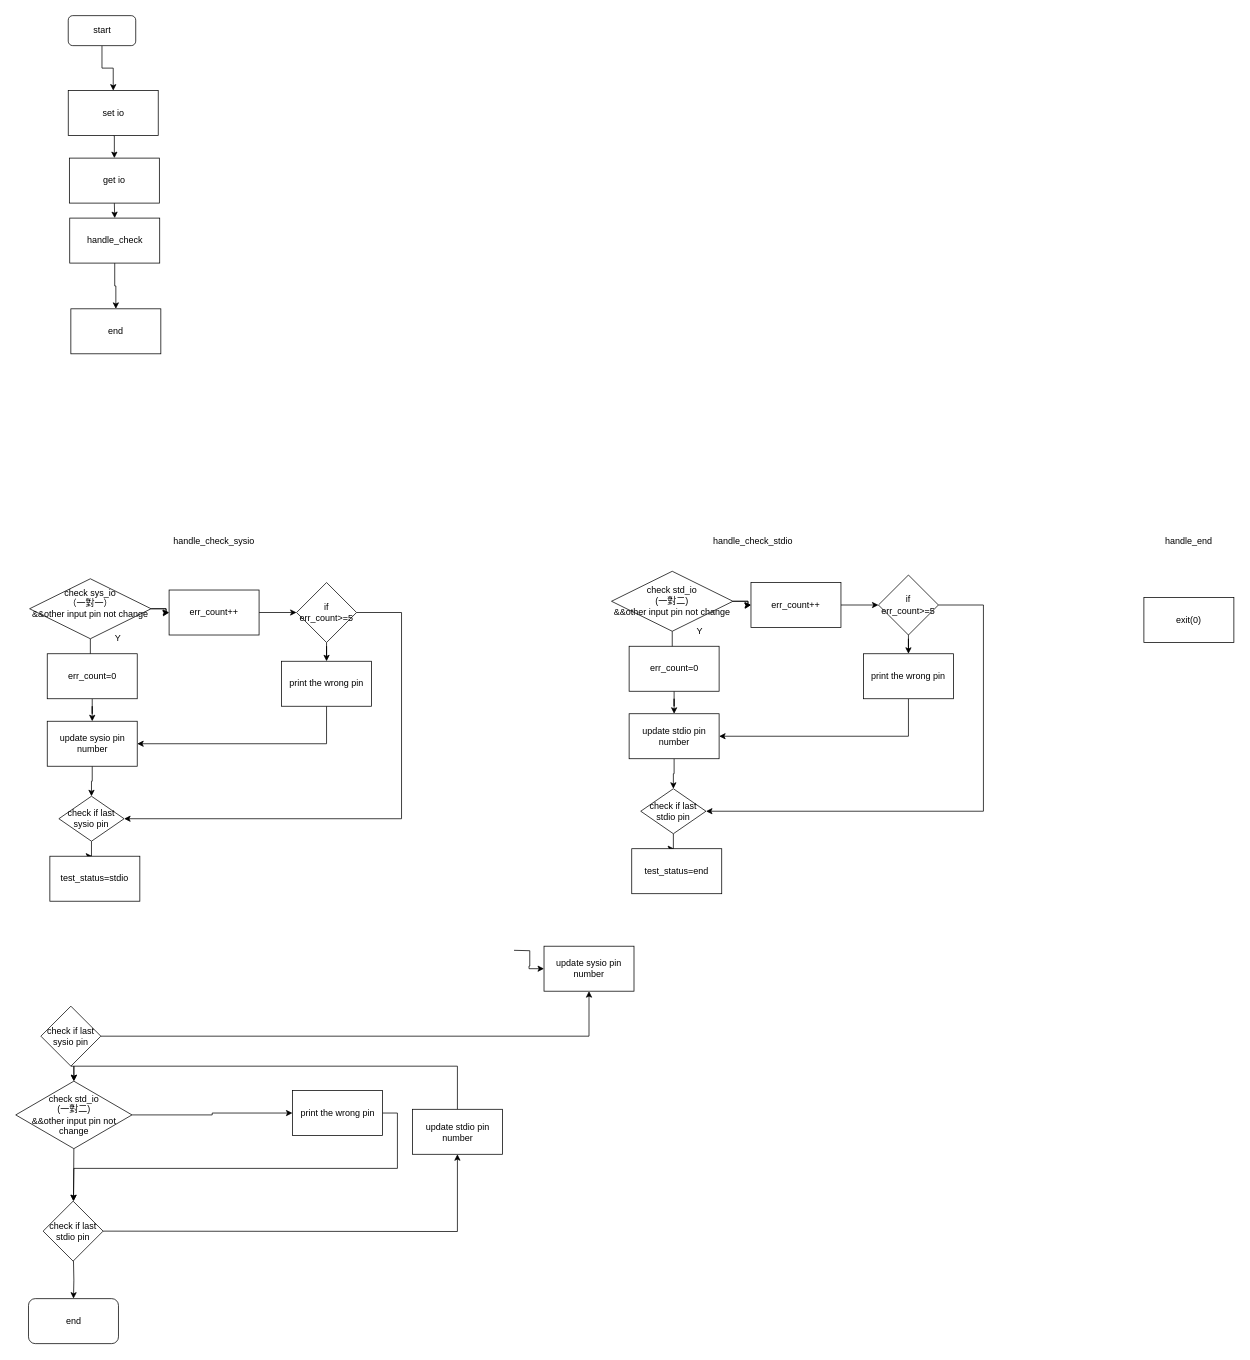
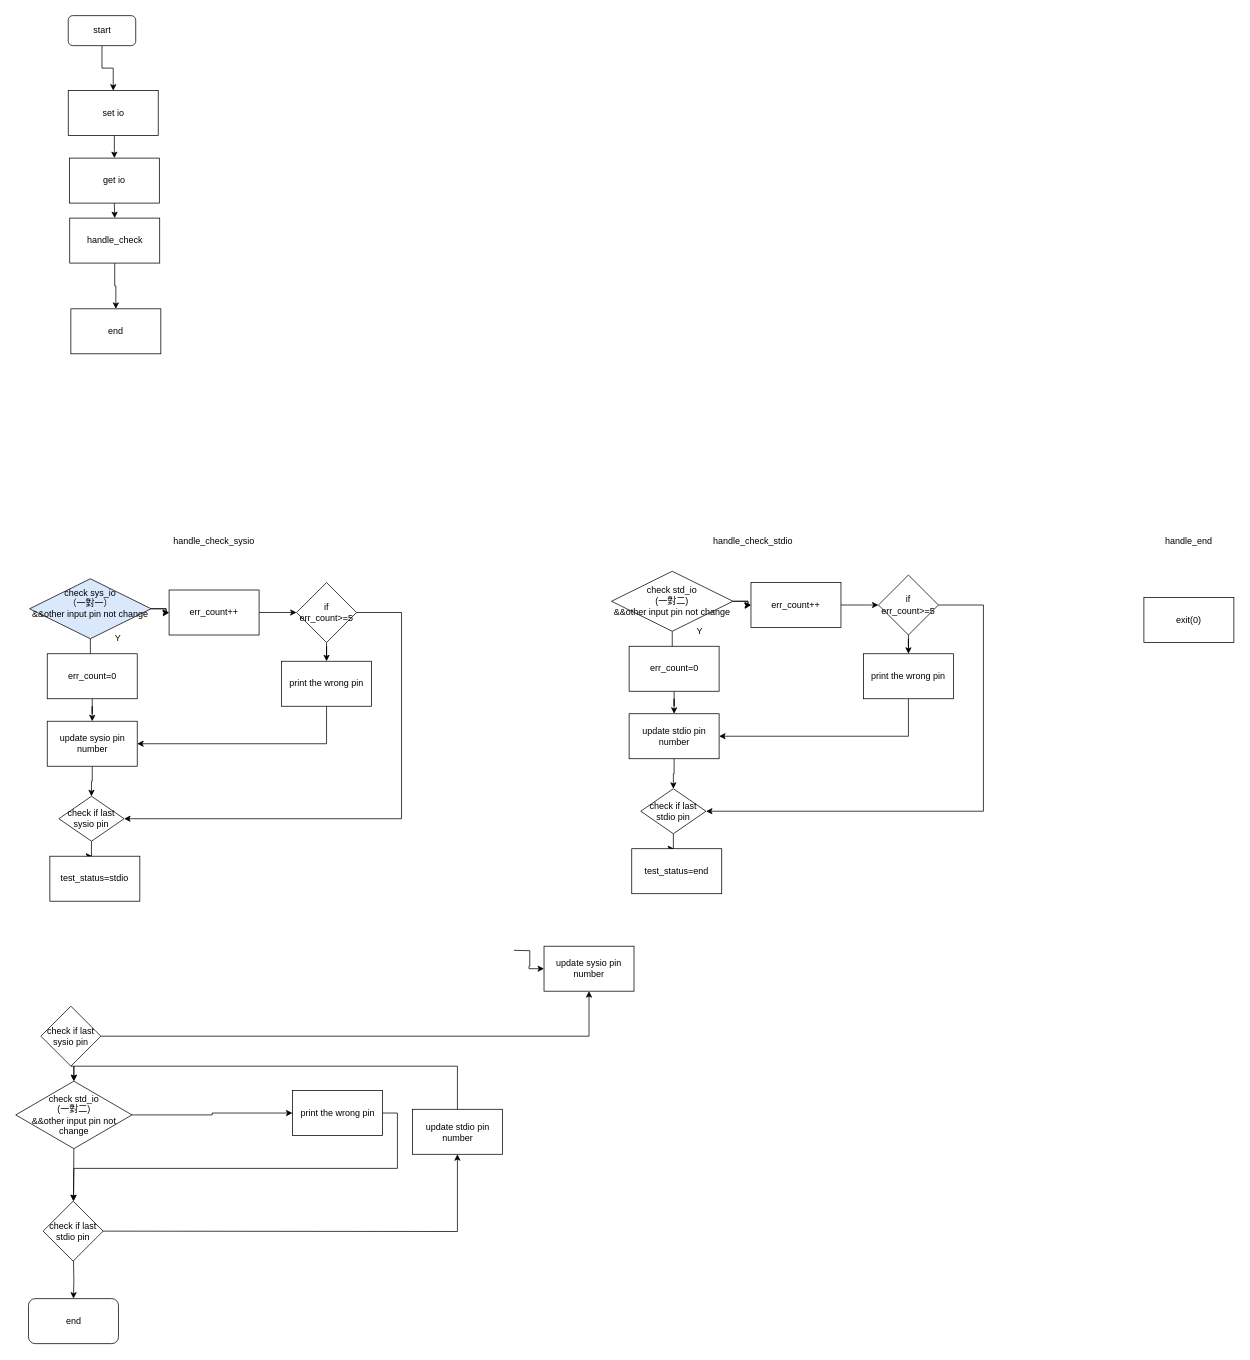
node "check sys_io （一對一） &&other input pin not change": fillcolor #ffffff -> #dae8fc
